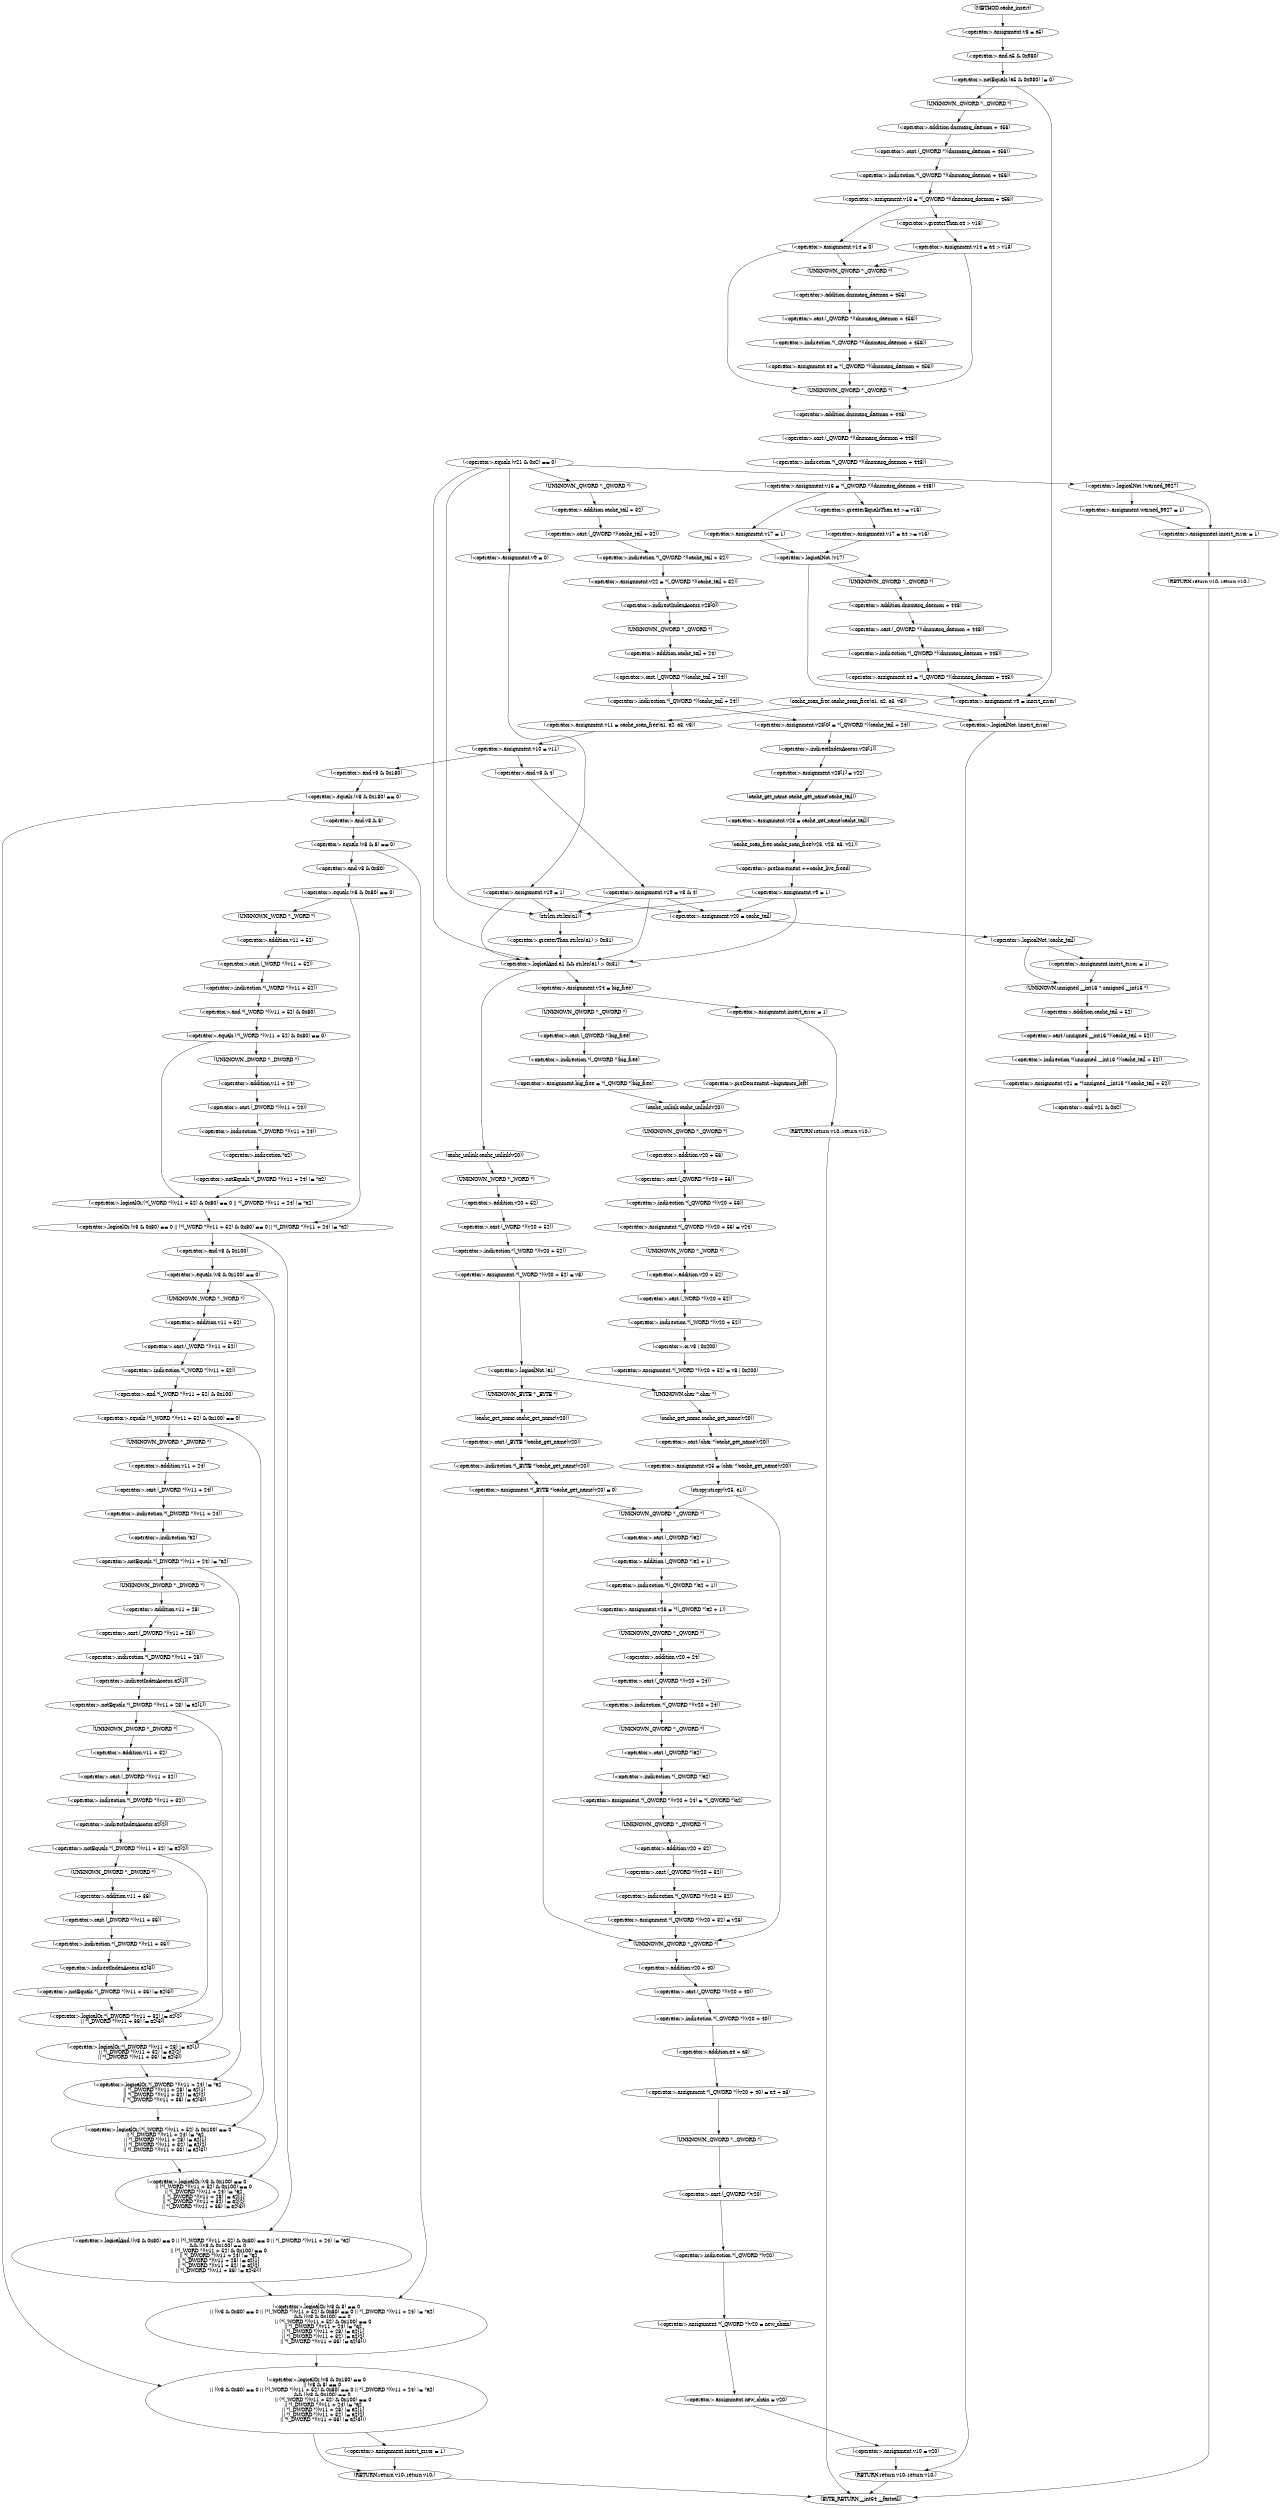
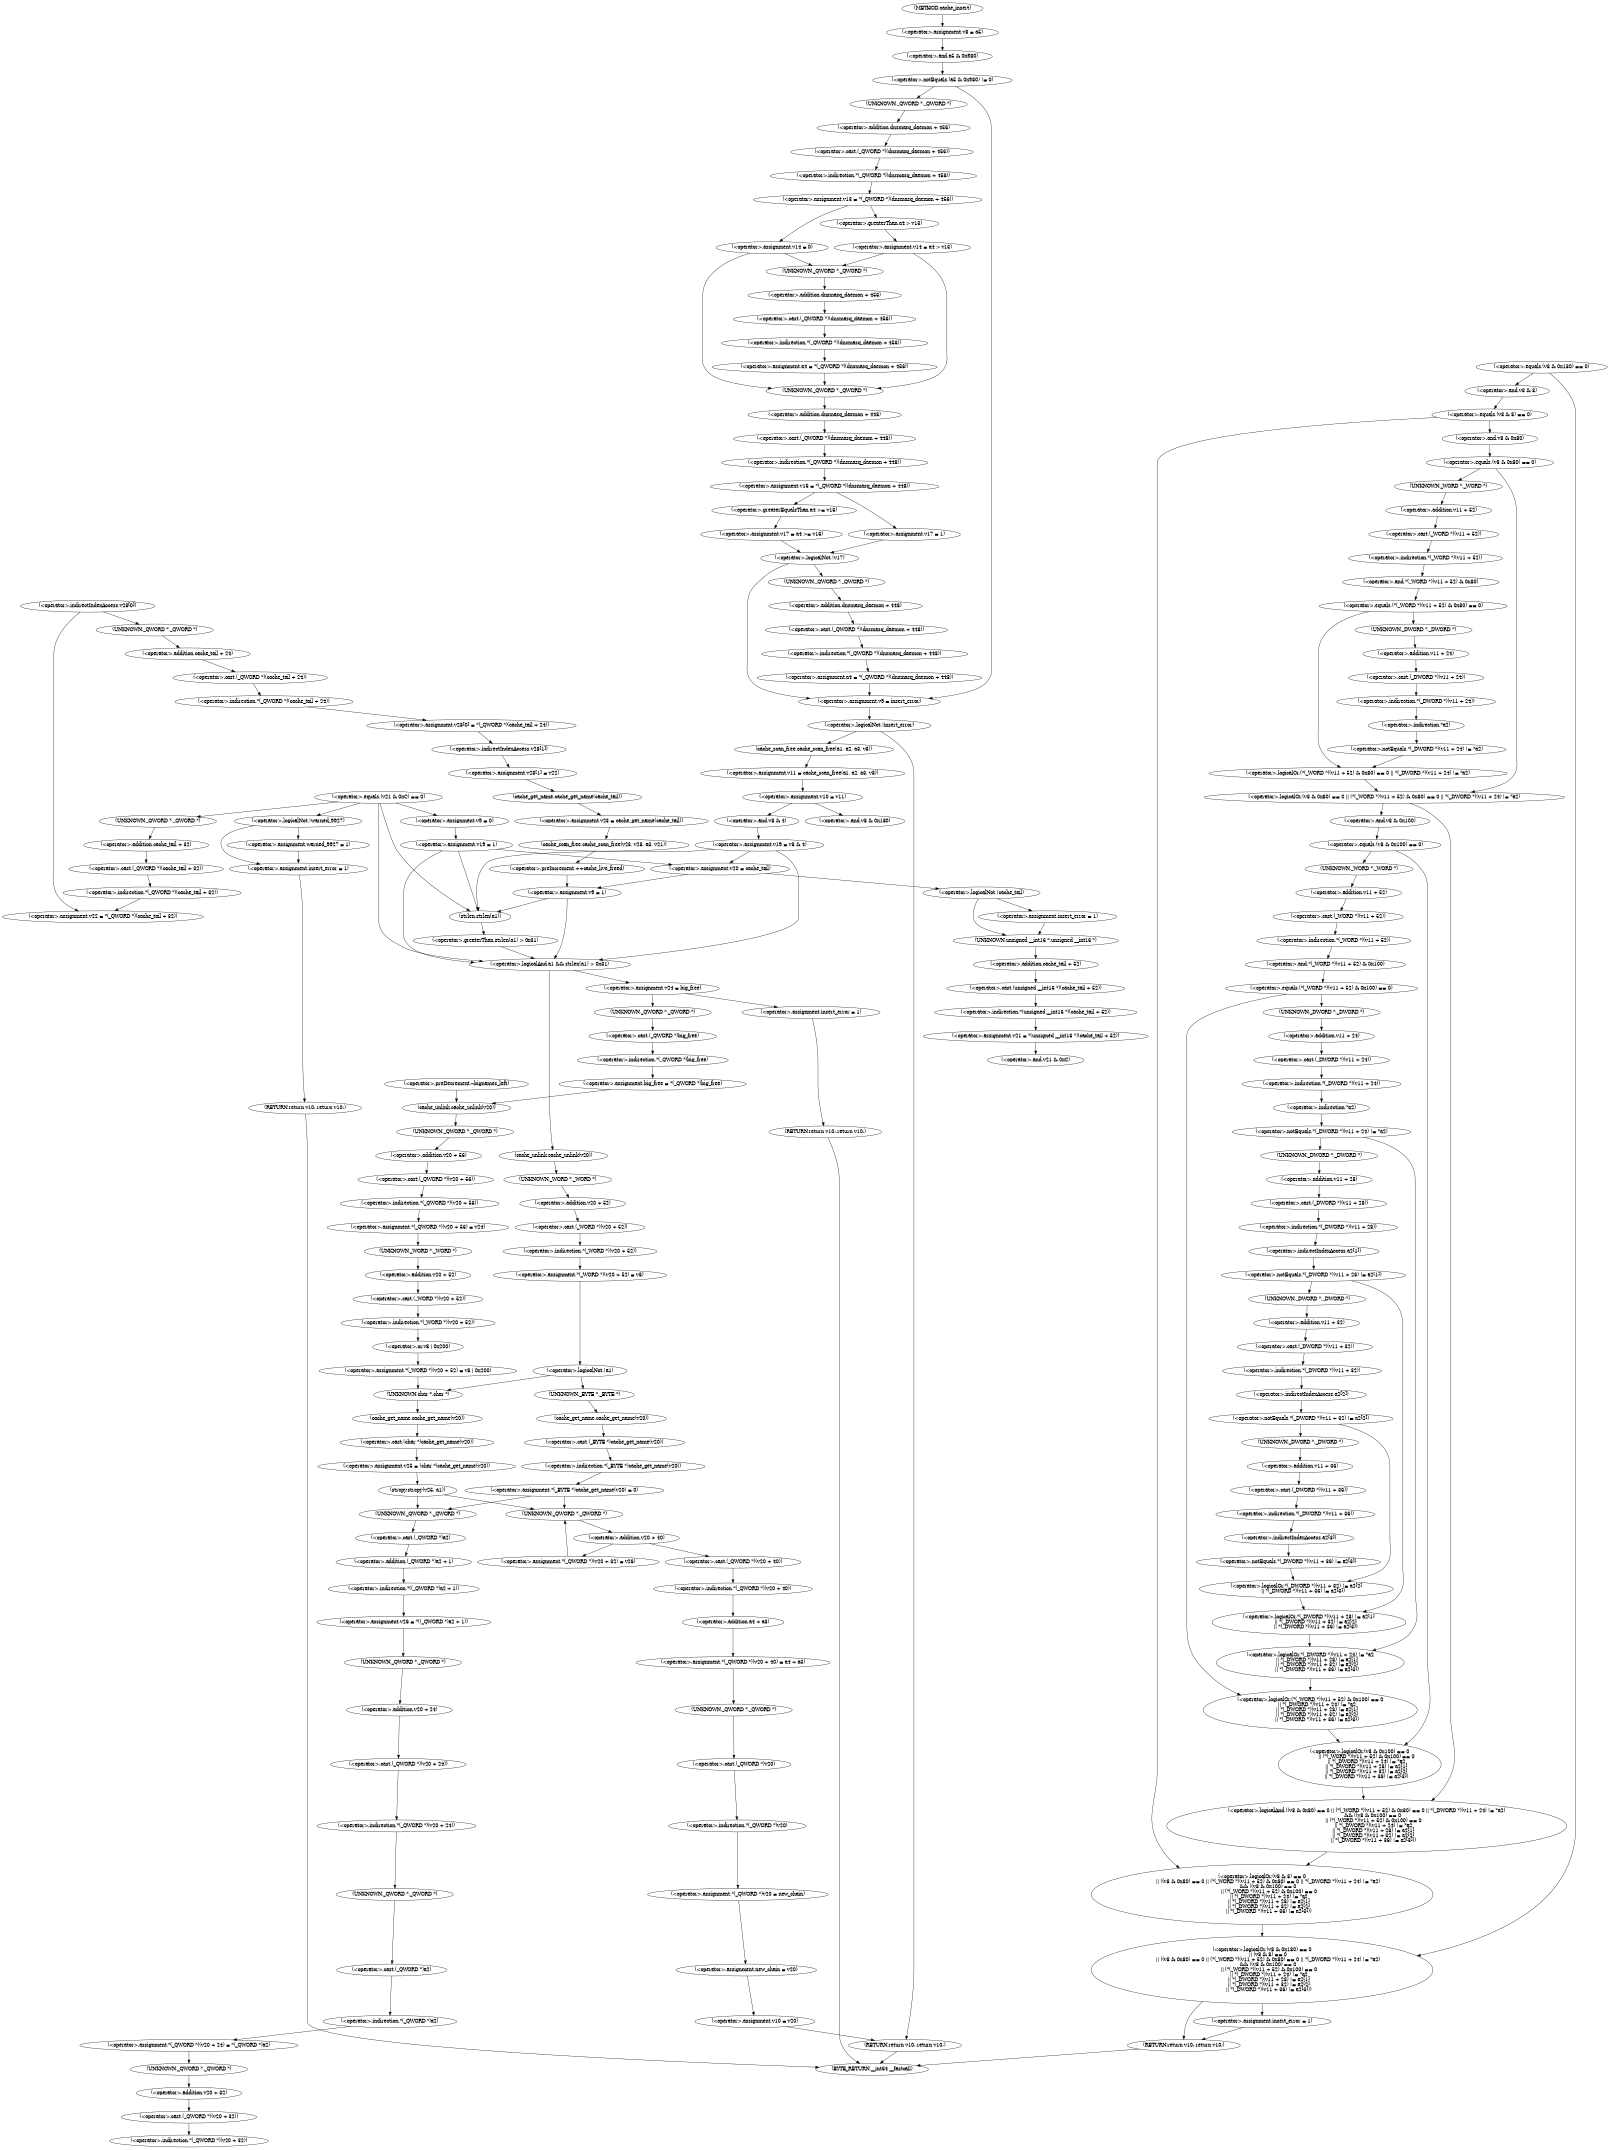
edge "(<operator>.assignment,v22 = *(_QWORD *)(cache_tail + 32))" -> "(<operator>.indirectIndexAccess,v28[0])": reversed
edge "(cache_scan_free,cache_scan_free(a1, a2, a3, v8))" -> "(<operator>.logicalNot,!insert_error)": reversed
edge "(<operator>.and,v8 & 0x180)" -> "(<operator>.equals,(v8 & 0x180) == 0)": removed
edge "(<operator>.assignment,v9 = 1)" -> "(<operator>.assignment,v20 = cache_tail)": reversed
edge "(<operator>.indirection,*(_QWORD *)(v20 + 32))" -> "(<operator>.assignment,*(_QWORD *)(v20 + 32) = v26)": now "(<operator>.addition,v20 + 40)" -> "(<operator>.assignment,*(_QWORD *)(v20 + 32) = v26)"
